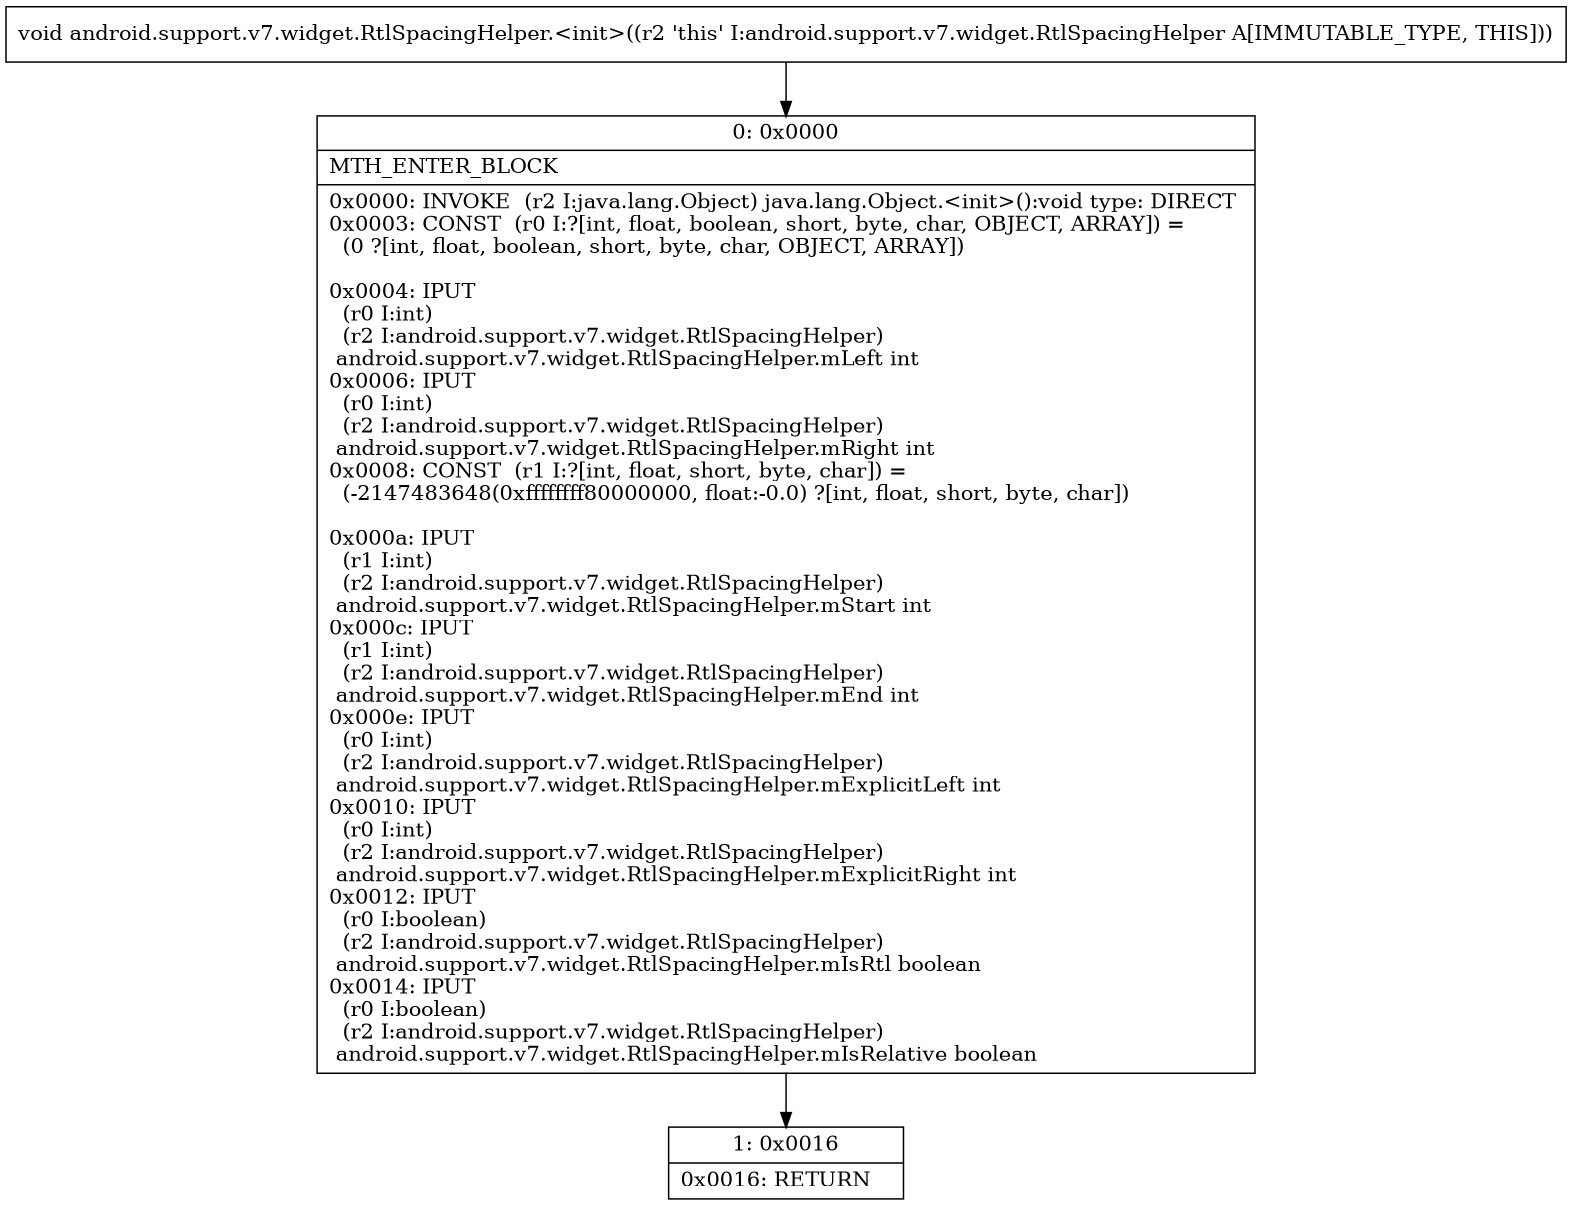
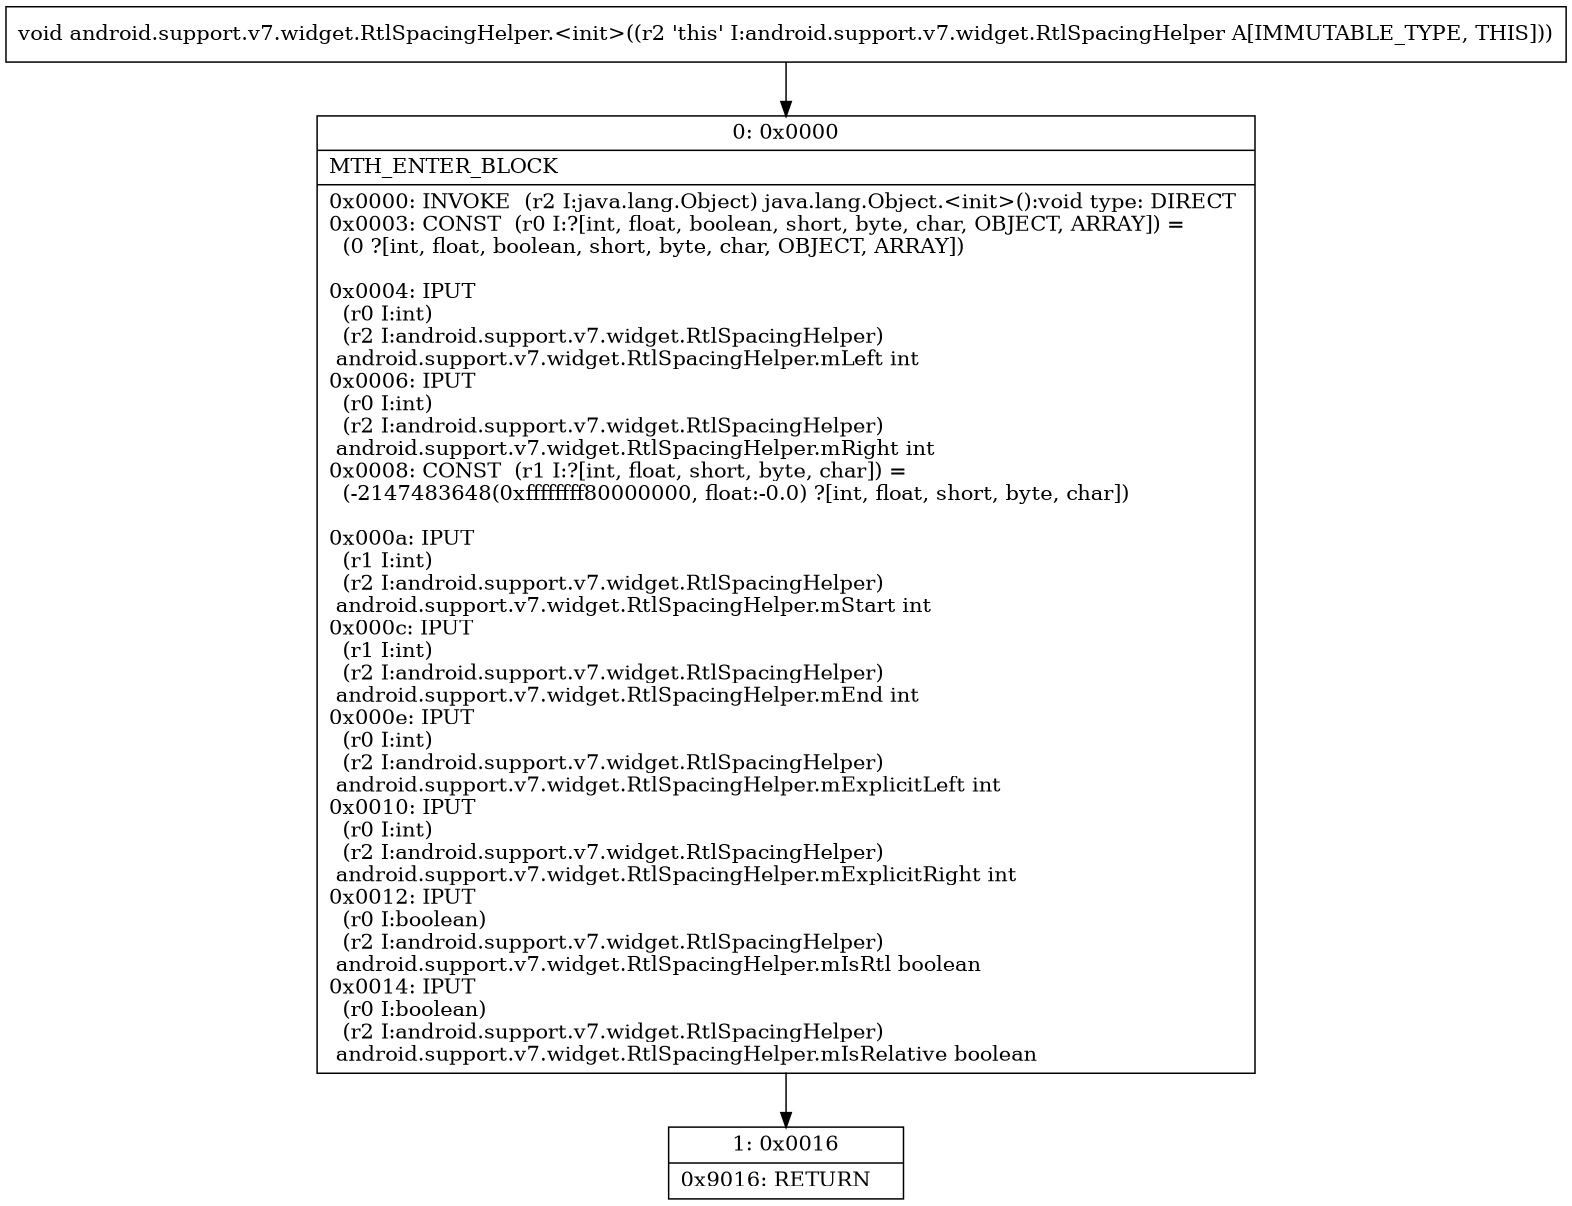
node "1: 0x0016": text "0x0016: RETURN" -> "0x9016: RETURN"
